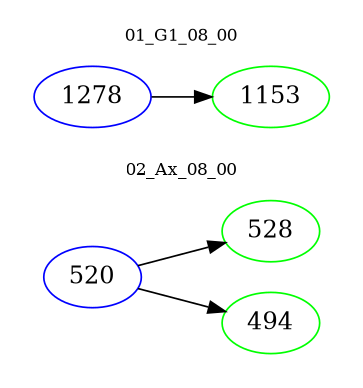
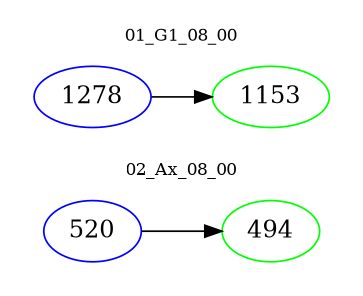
node "528": removed
